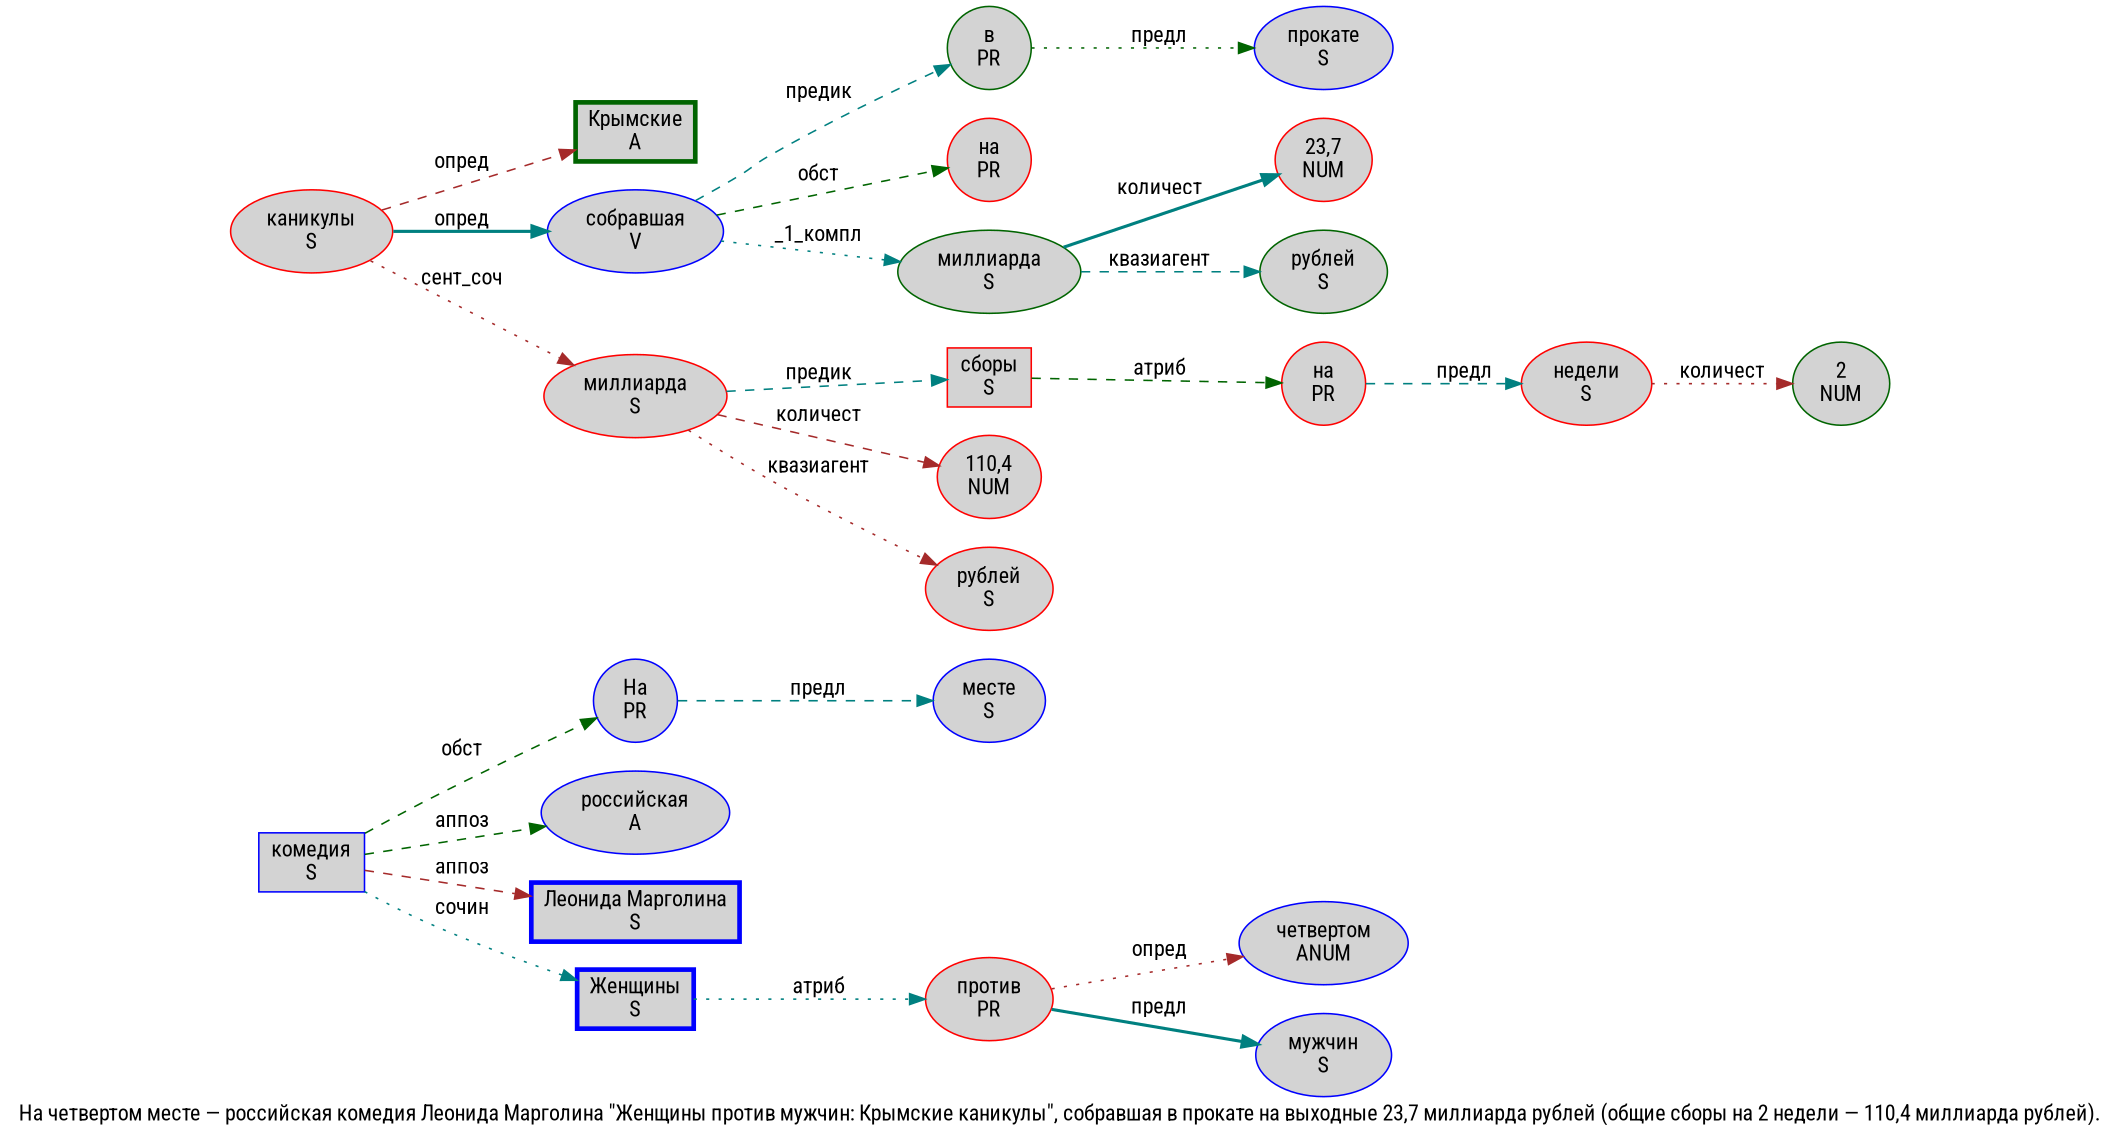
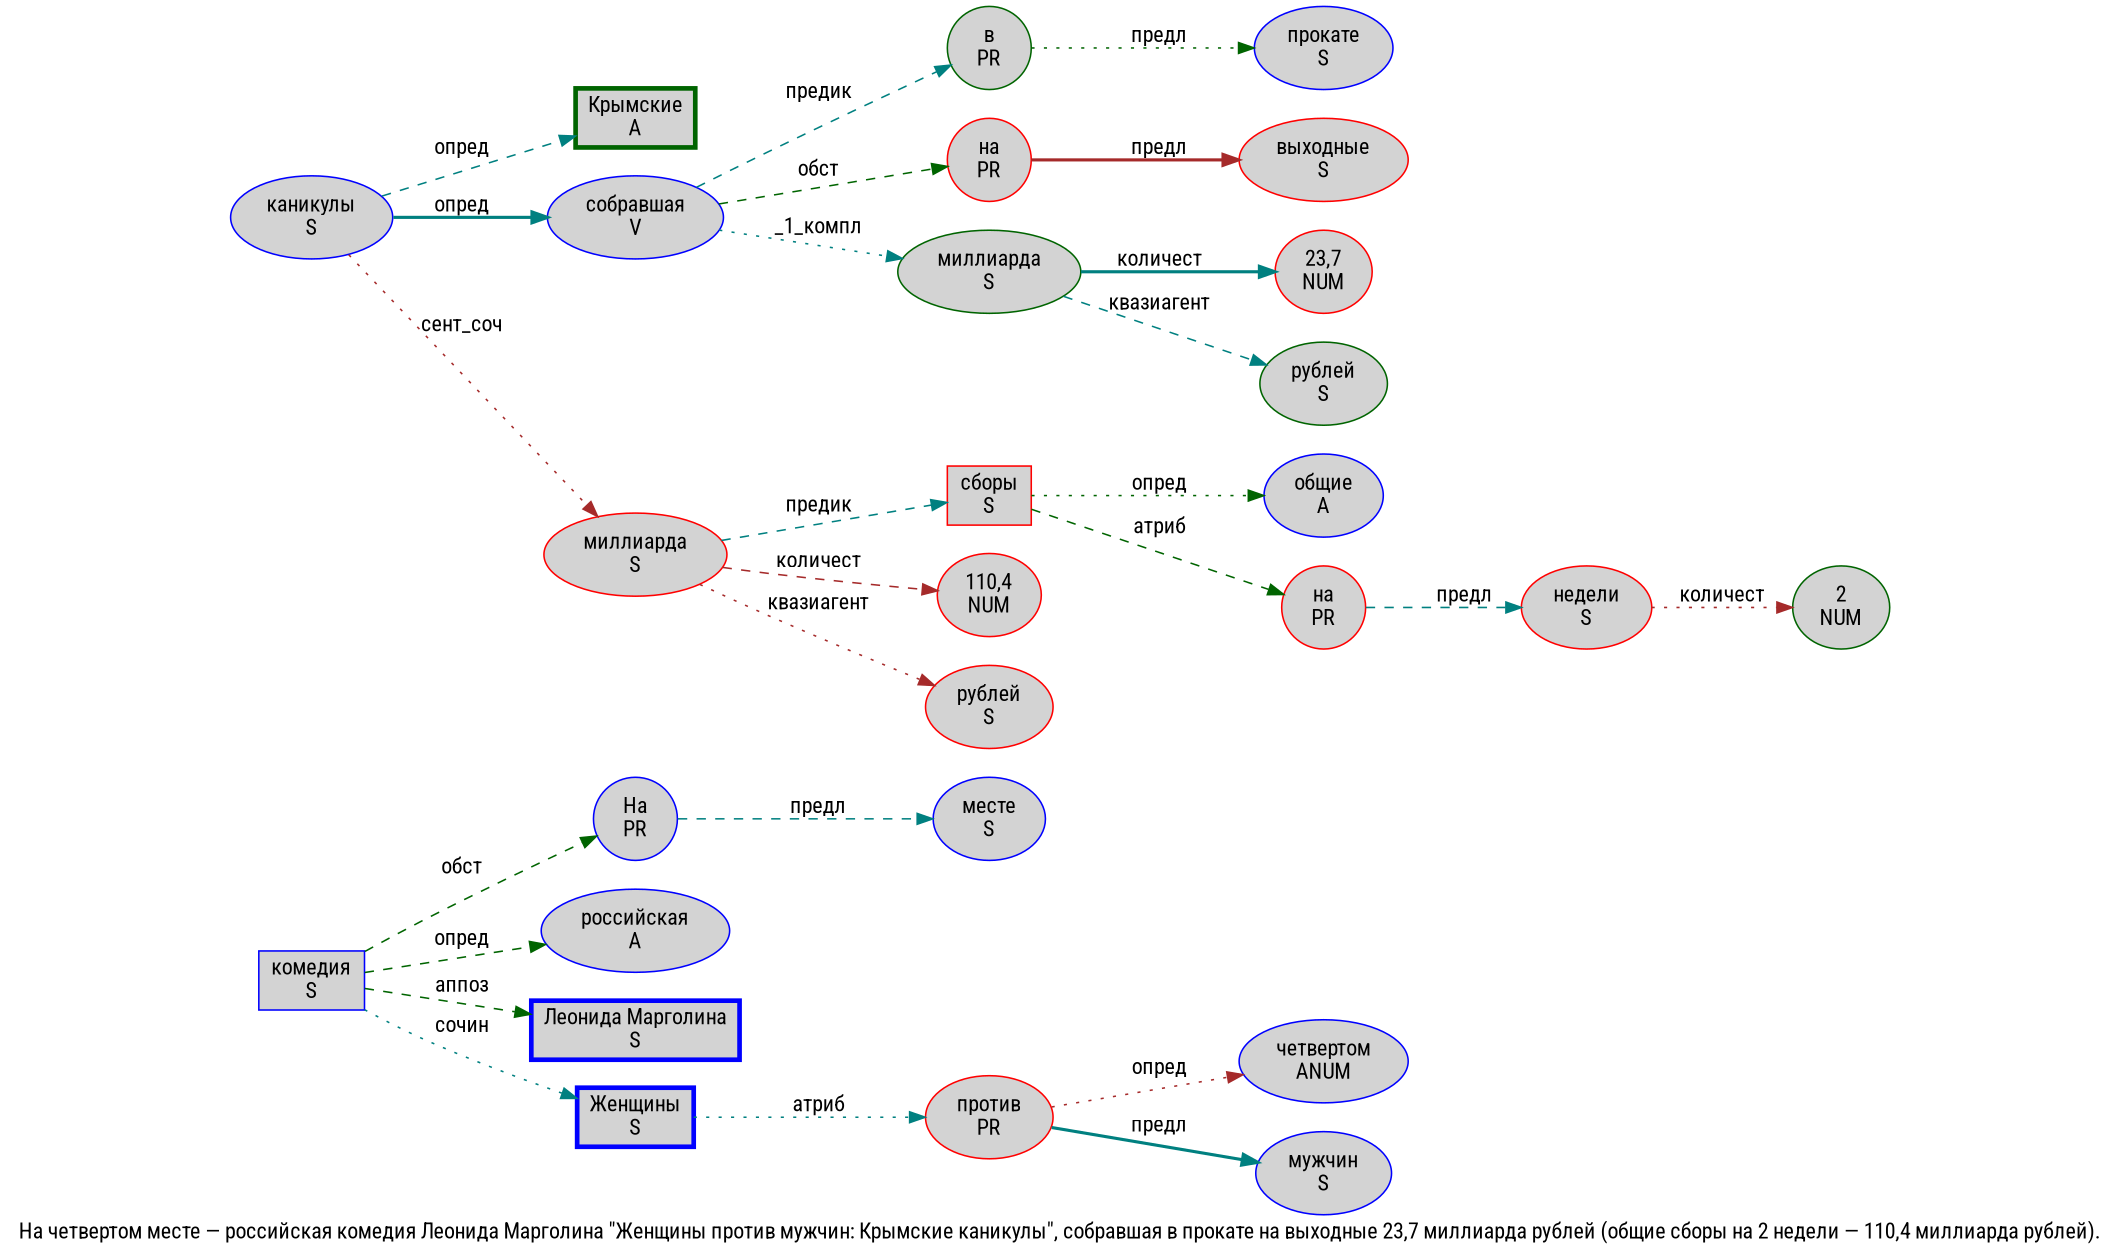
node "выходные S": added
edge "каникулы S" -> "Крымские A": color brown -> teal
node "каникулы S": color red -> blue
node "общие A": added
edge "комедия S" -> "российская A": label "аппоз" -> "опред"
edge "комедия S" -> "Леонида Марголина S": color brown -> darkgreen
